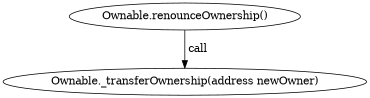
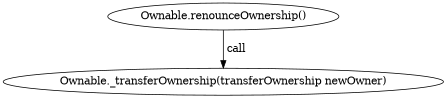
node "Ownable._transferOwnership(address newOwner)": label "Ownable._transferOwnership(address newOwner)" -> "Ownable._transferOwnership(transferOwnership newOwner)"
